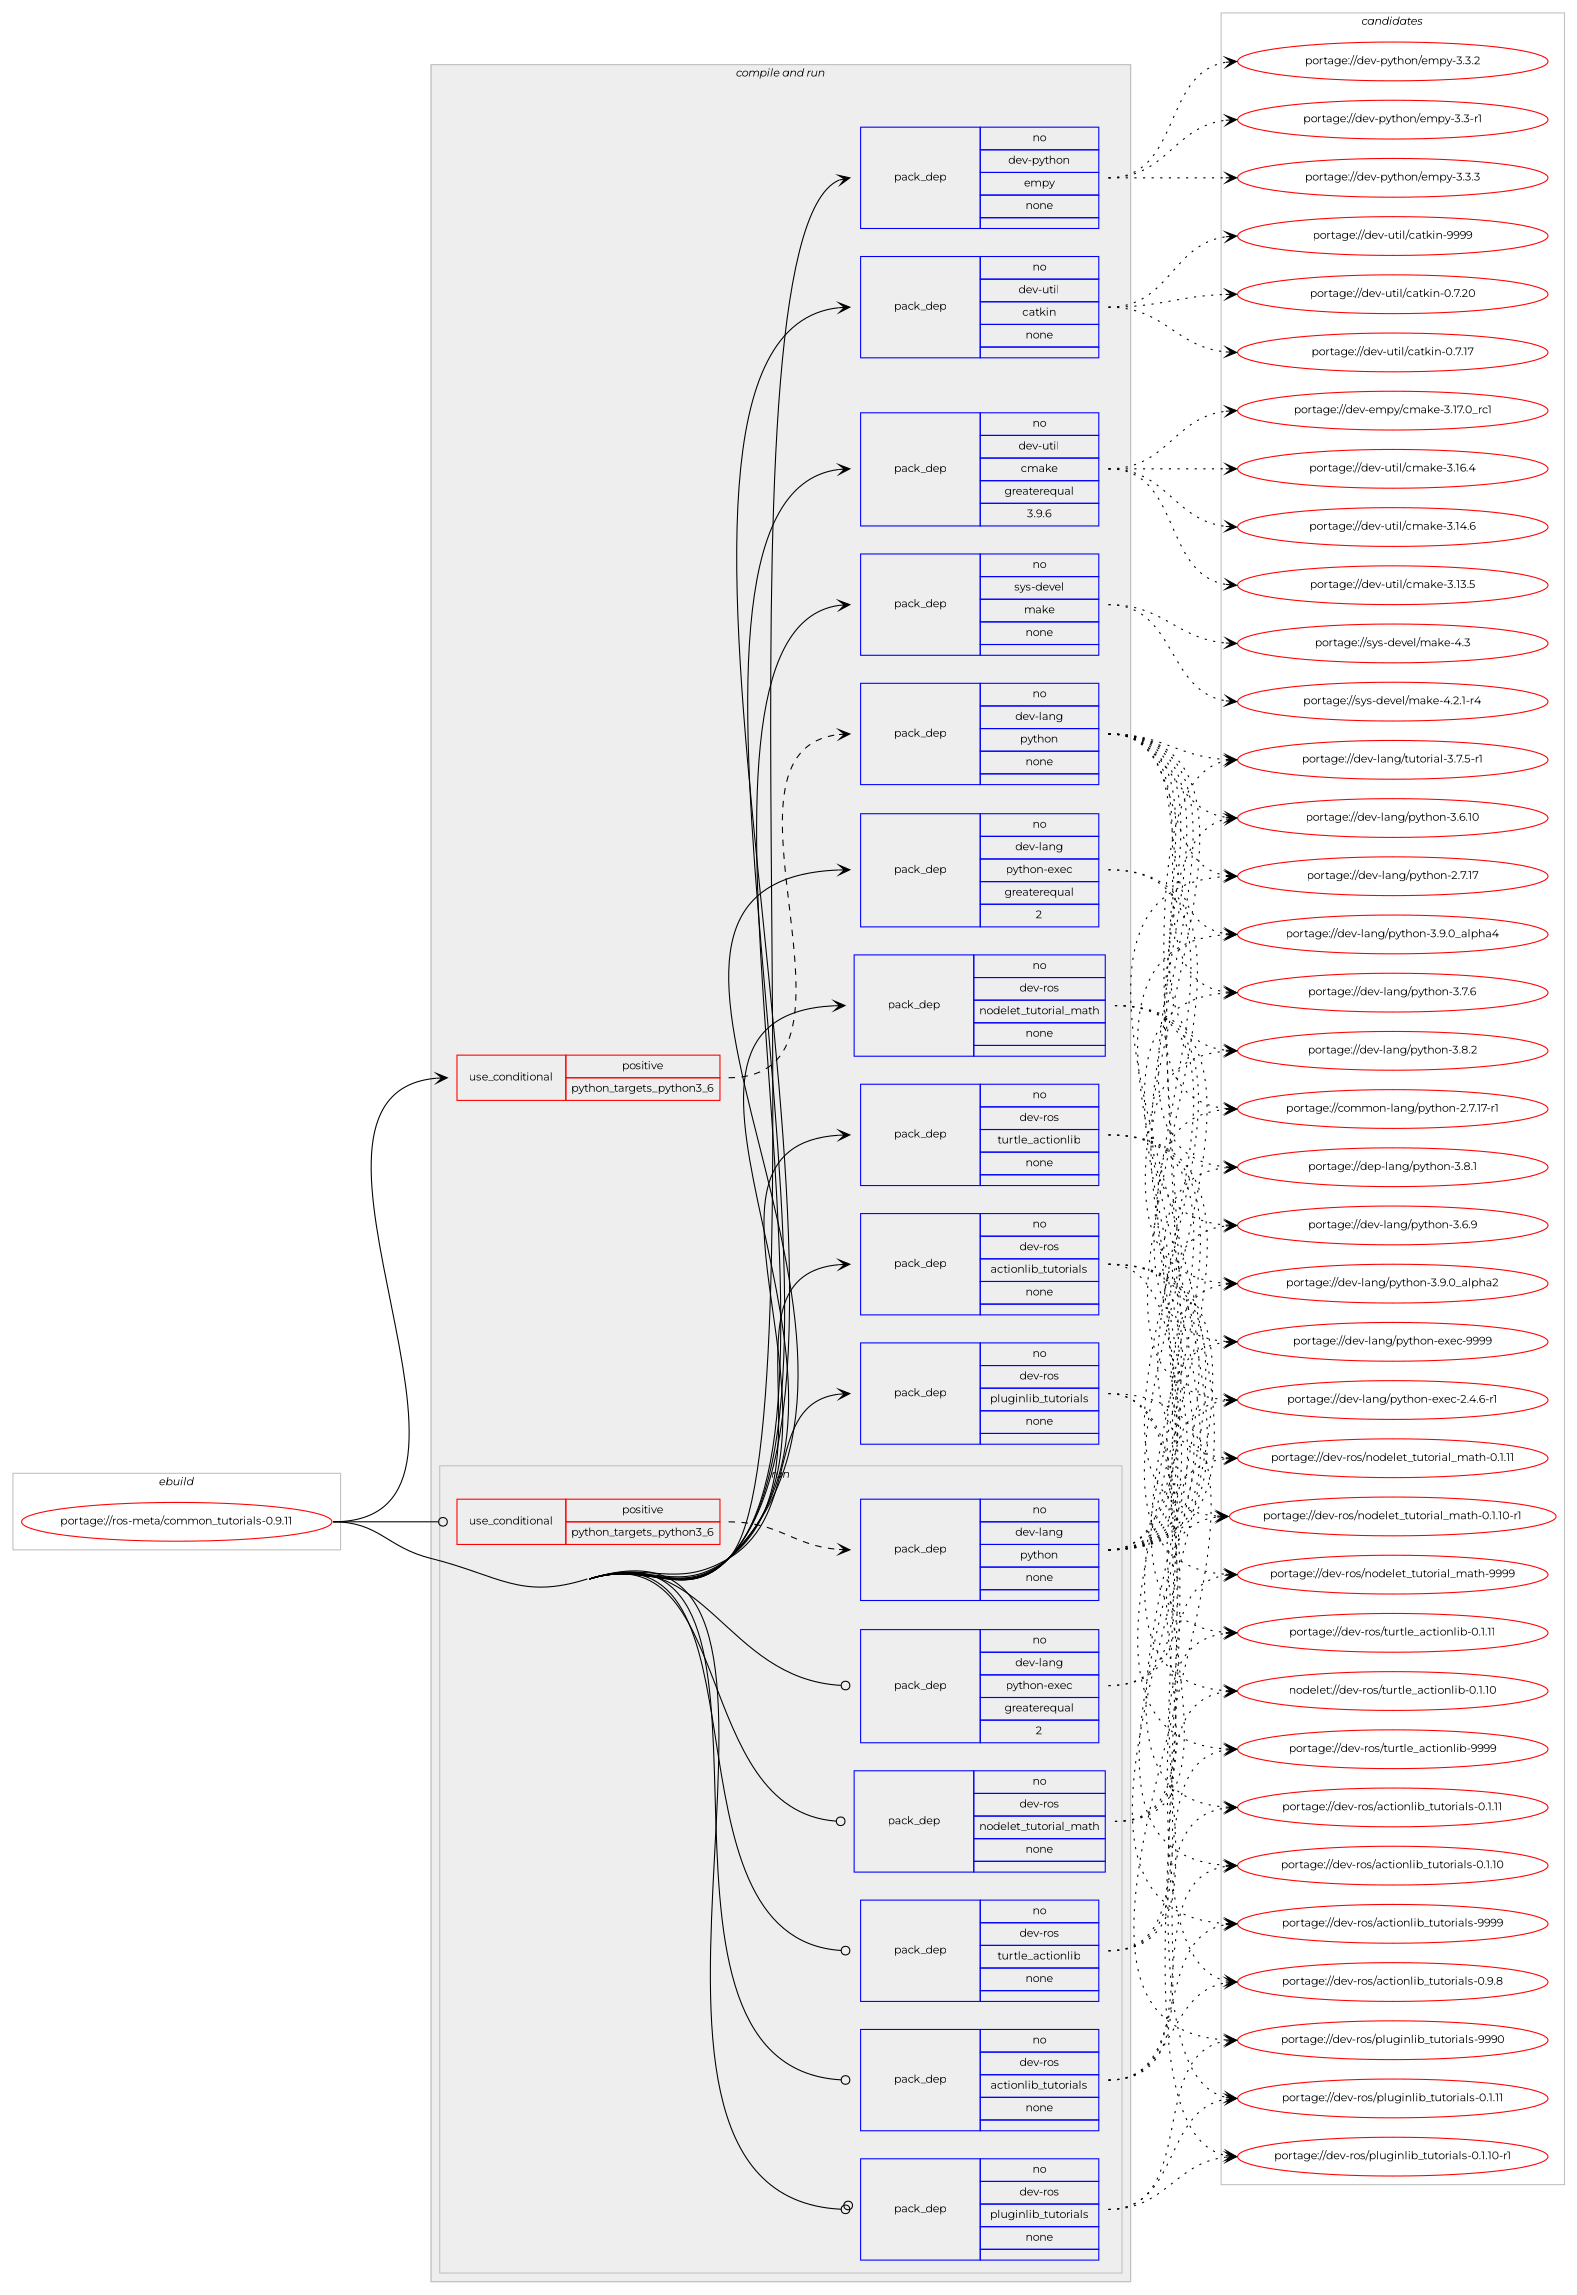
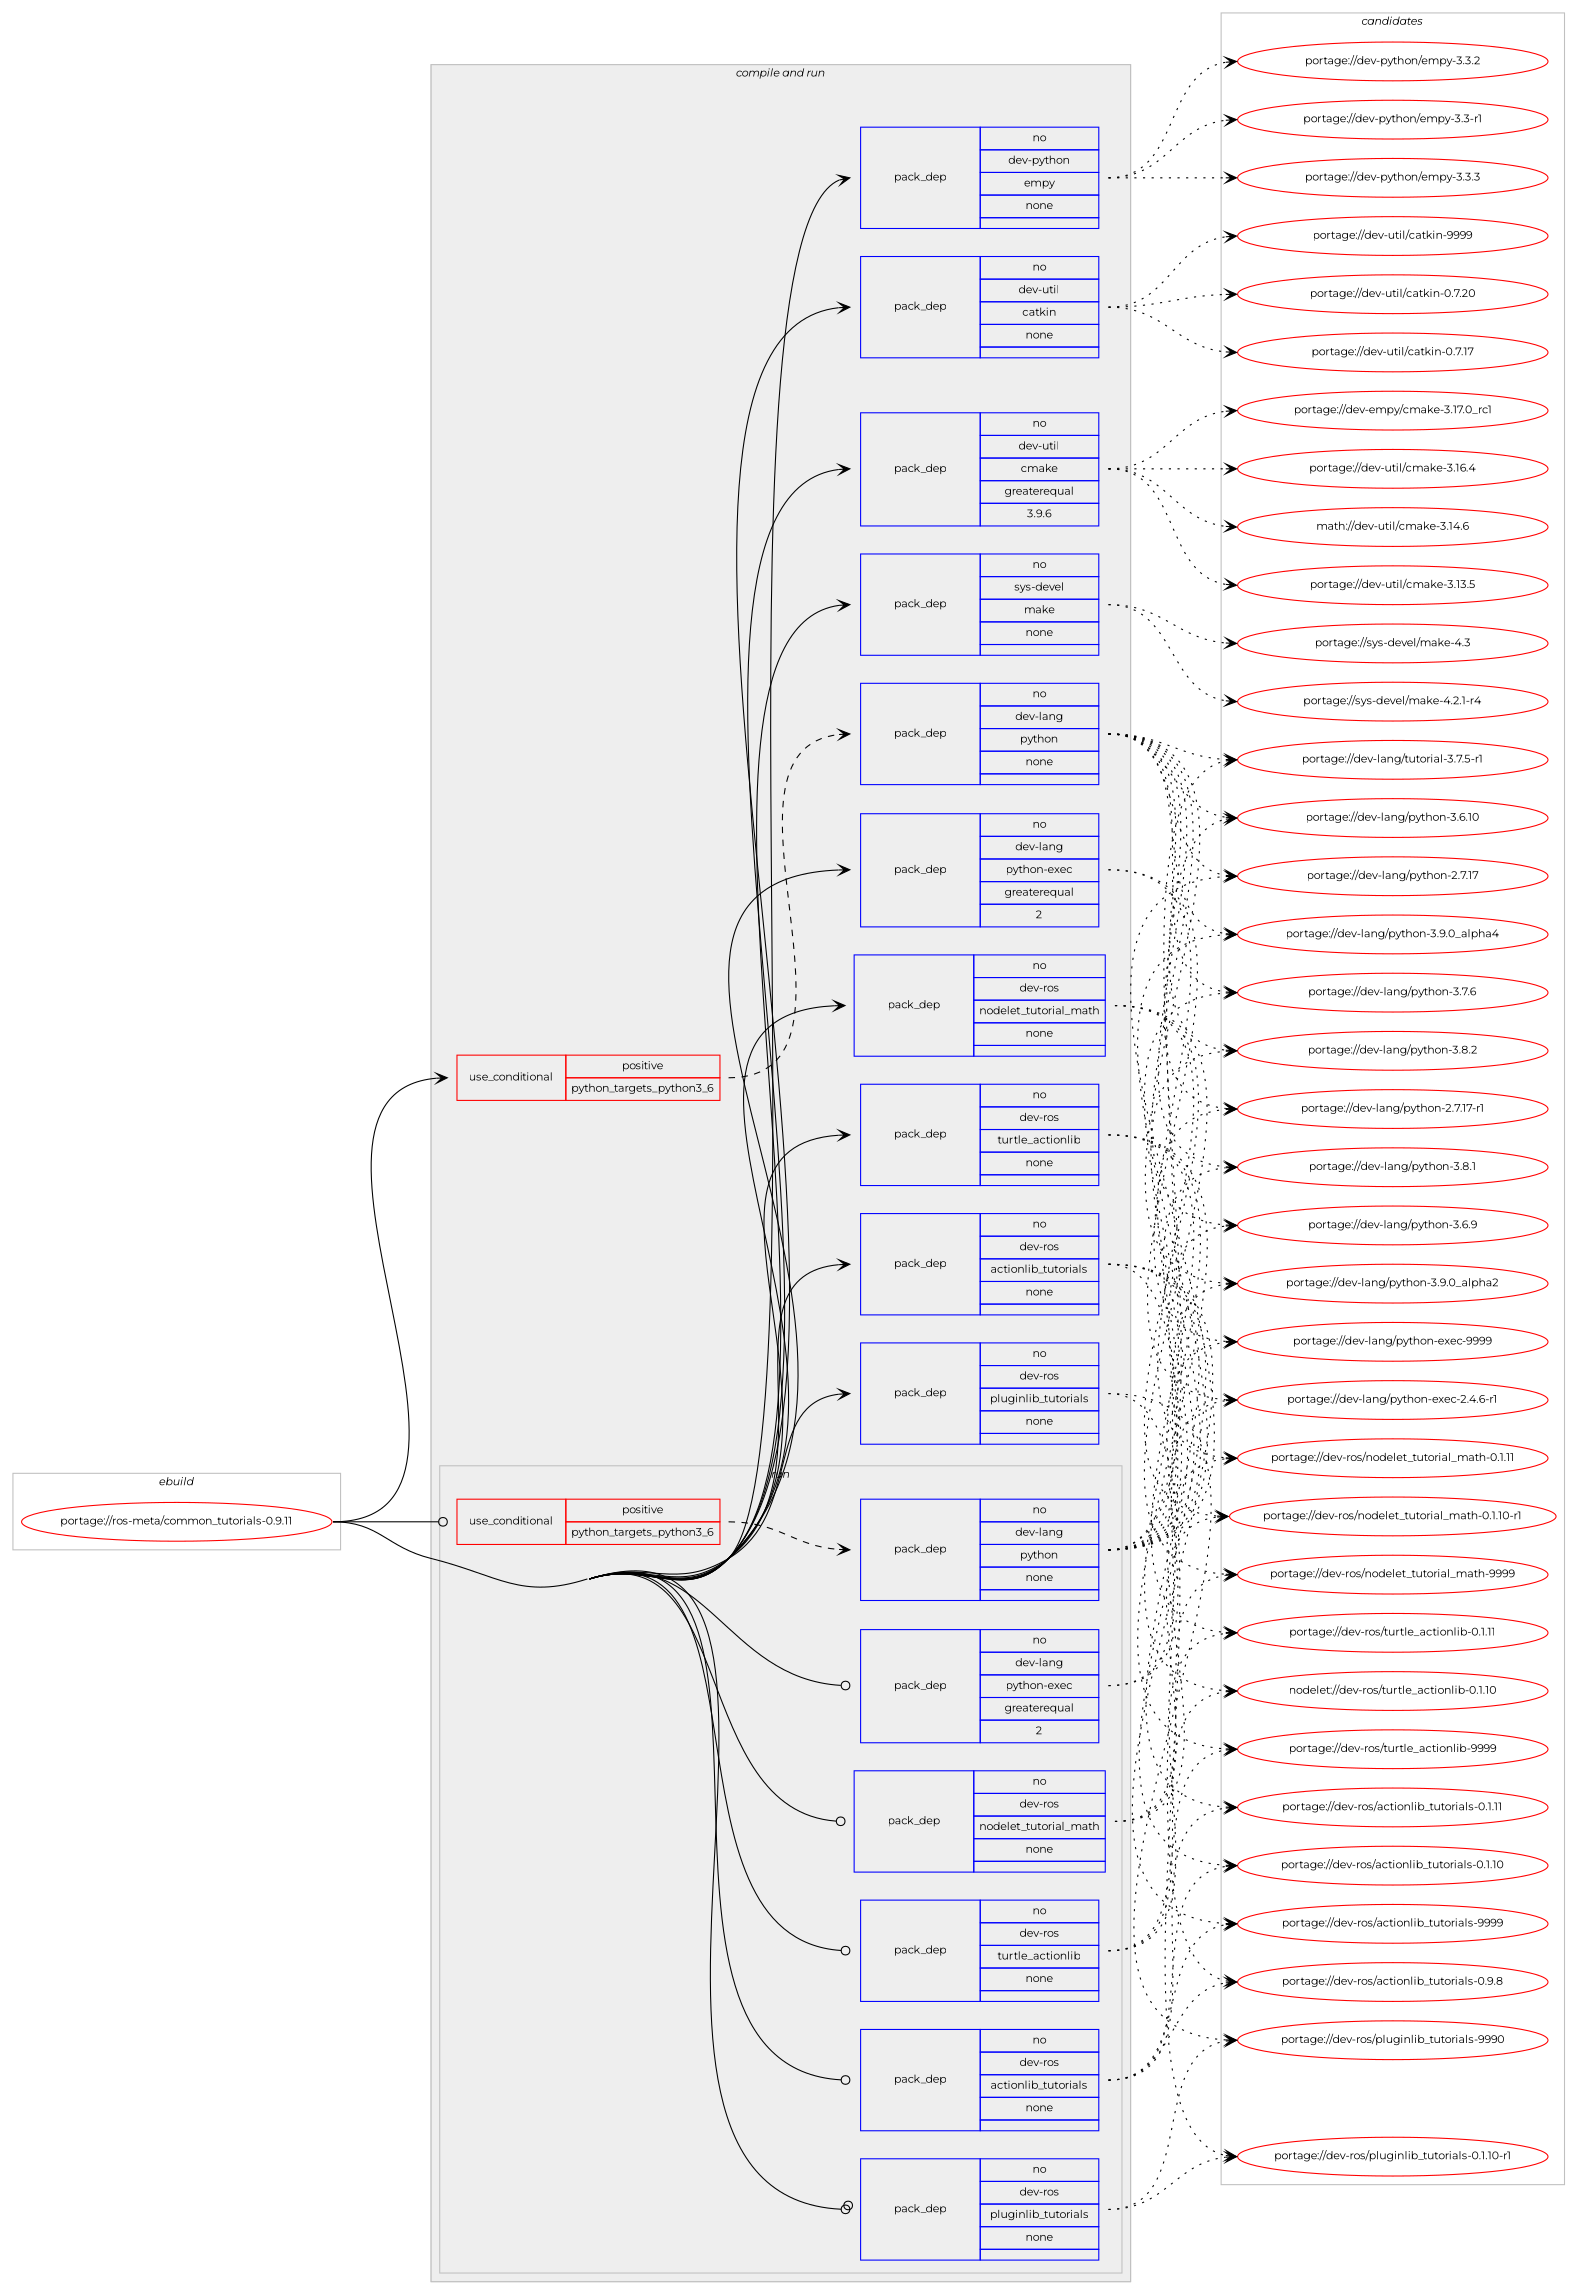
node "portage://dev-util/cmake-3.14.6": label "portage://dev-util/cmake-3.14.6" -> "math://dev-util/cmake-3.14.6"
node "portage://common-lang/python-2.7.17-r1": label "portage://common-lang/python-2.7.17-r1" -> "portage://dev-lang/python-2.7.17-r1"
node "portage://dep-lang/python-3.8.1": label "portage://dep-lang/python-3.8.1" -> "portage://dev-lang/python-3.8.1"
node "portage://dev-ros/pluginlib_tutorials-0.1.11": removed
